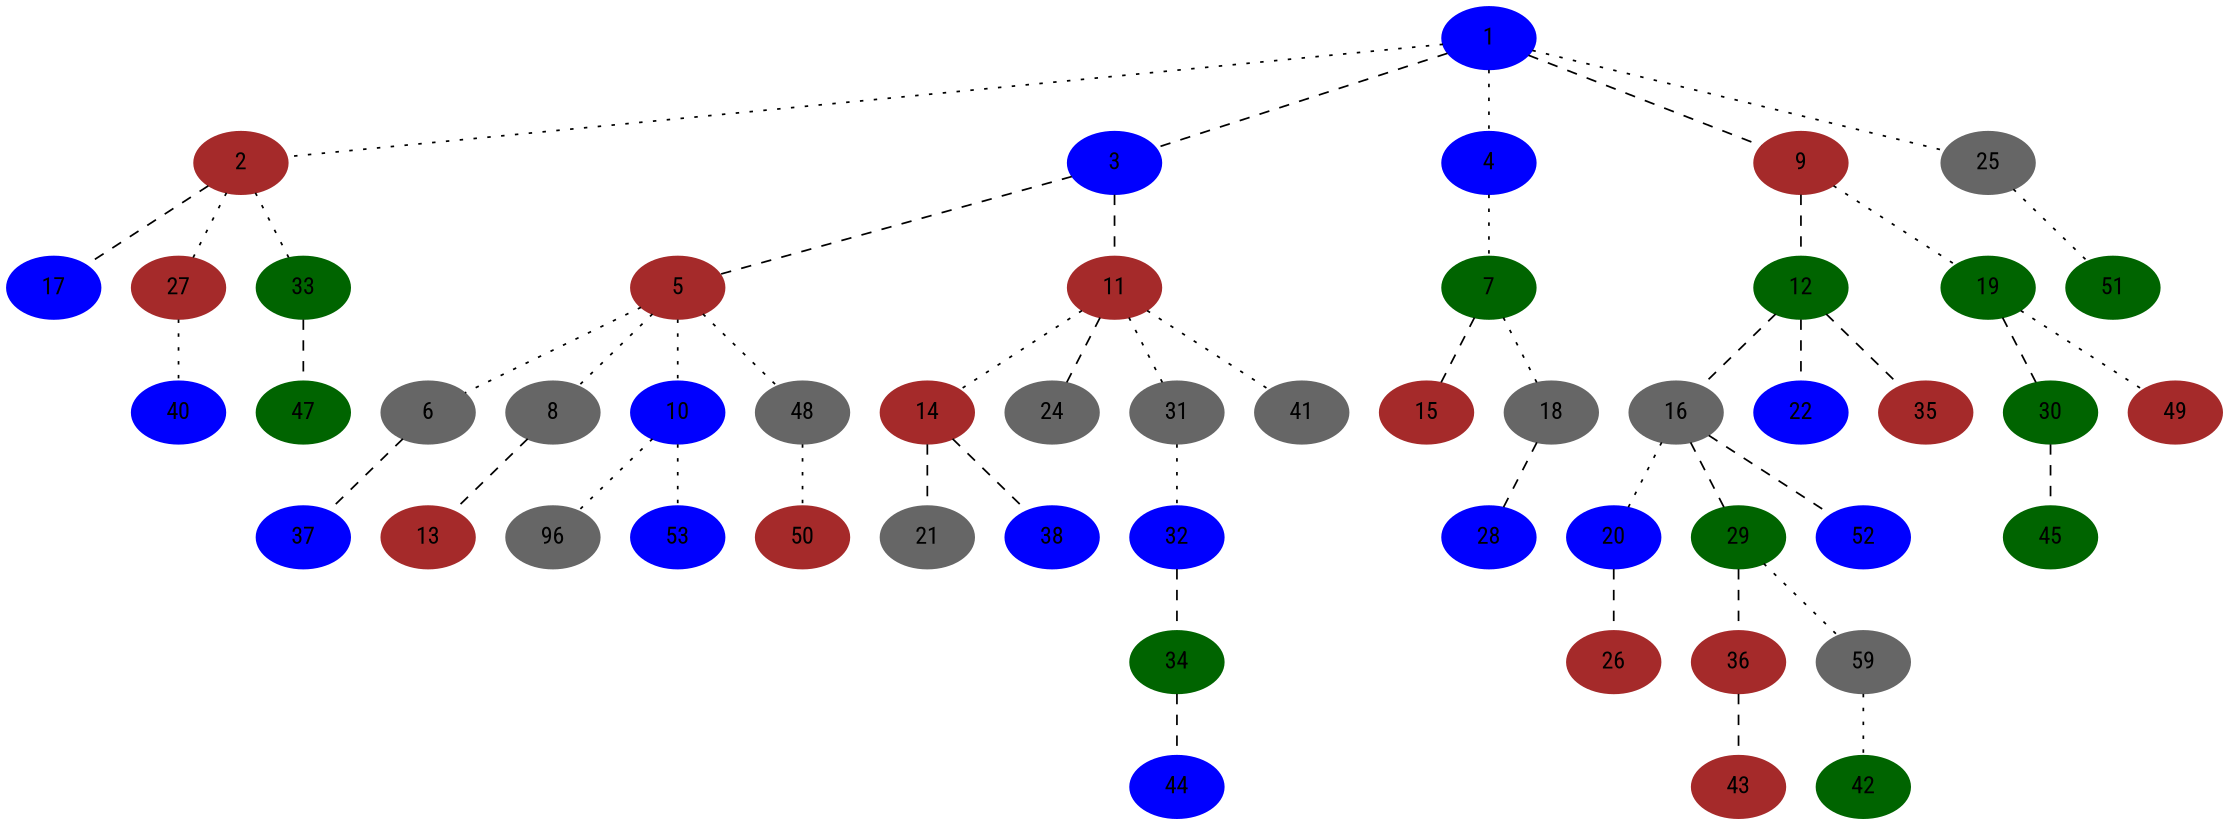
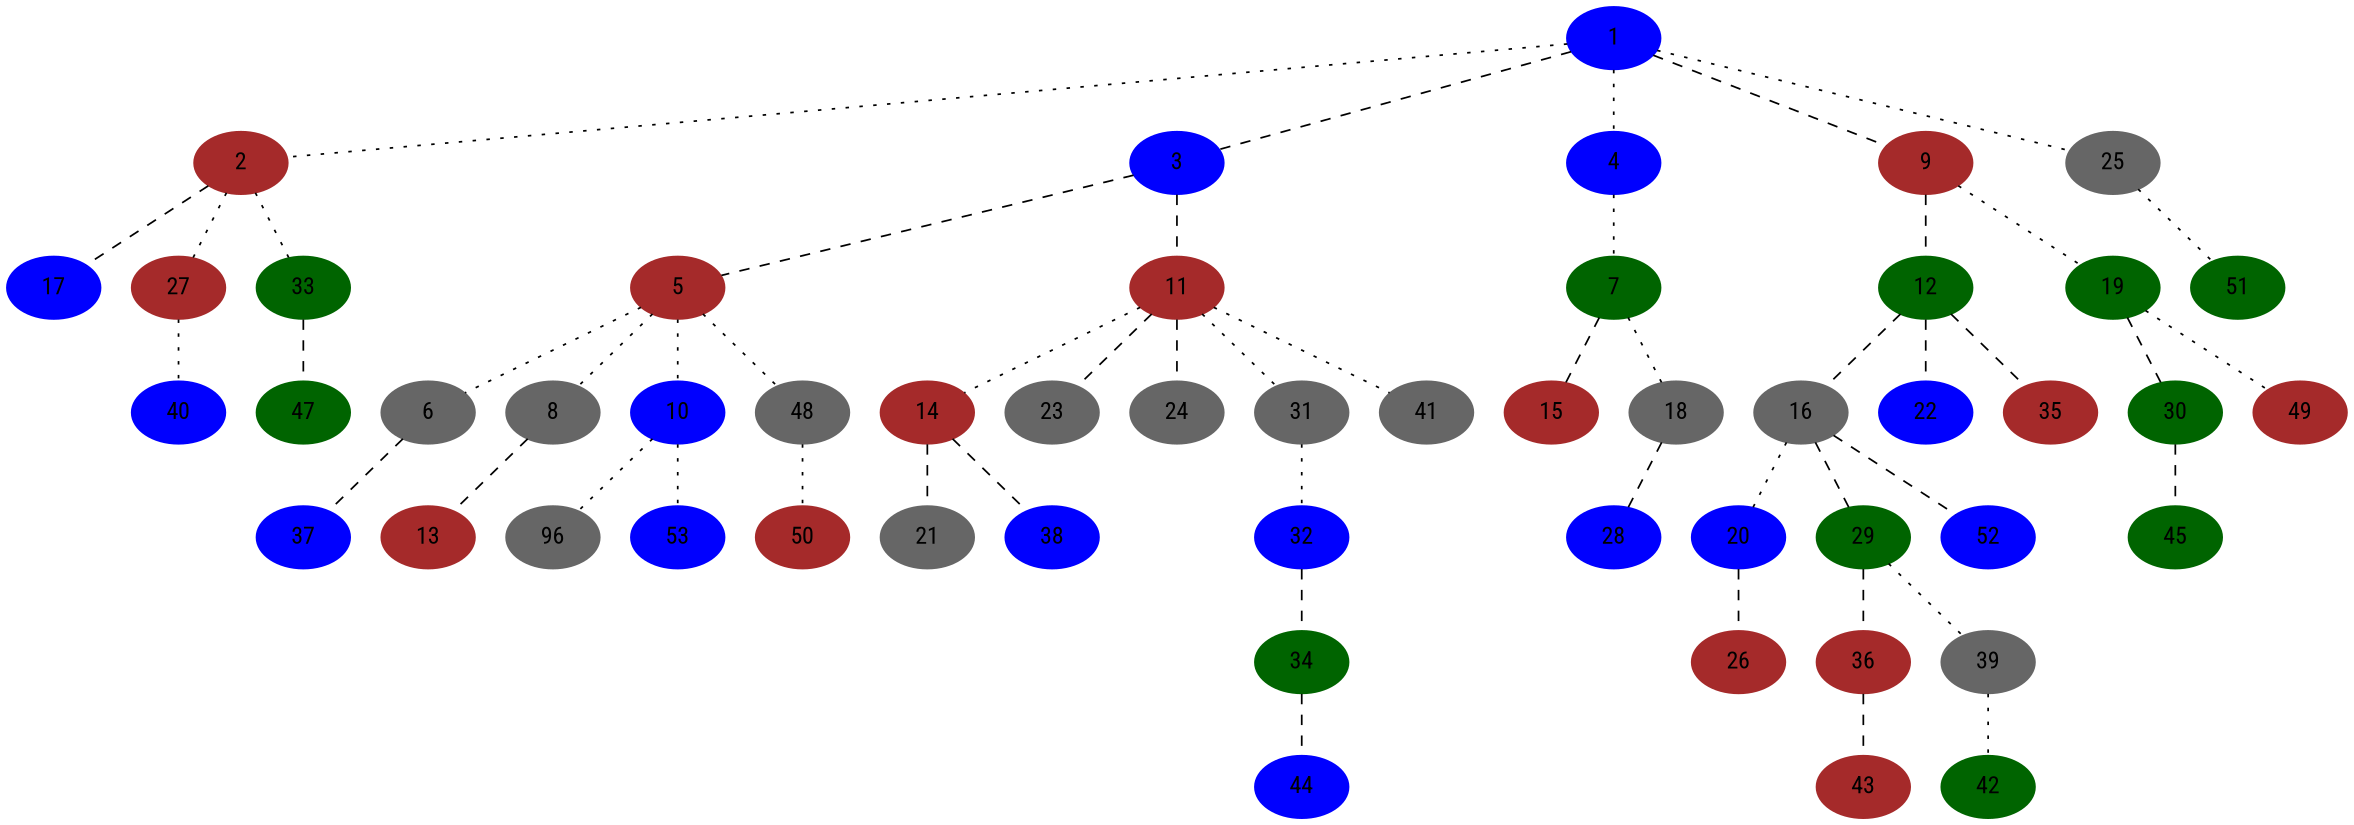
node "23": added
node "59": label "59" -> "39"
